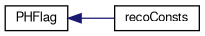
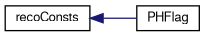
edge "recoConsts" -> "PHFlag": reversed
